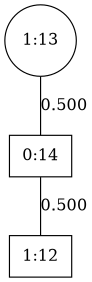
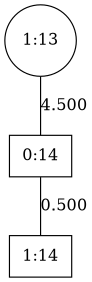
edge "1:13" -- "0:14": label "0.500" -> "4.500"
node "1:12": label "1:12" -> "1:14"
